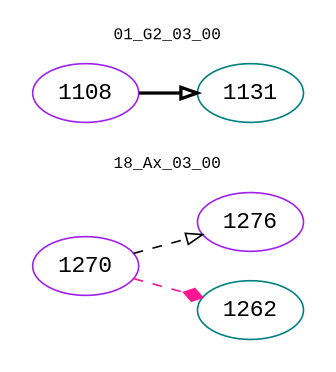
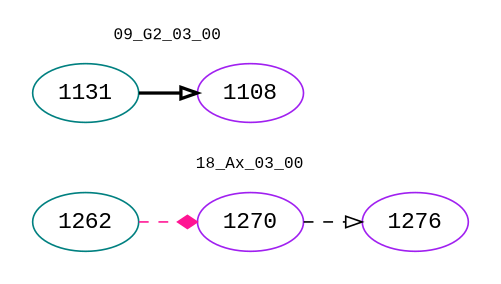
cluster "01_G2_03_00": label "01_G2_03_00" -> "09_G2_03_00"
edge "1108" -> "1131": reversed
edge "1270" -> "1262": reversed
